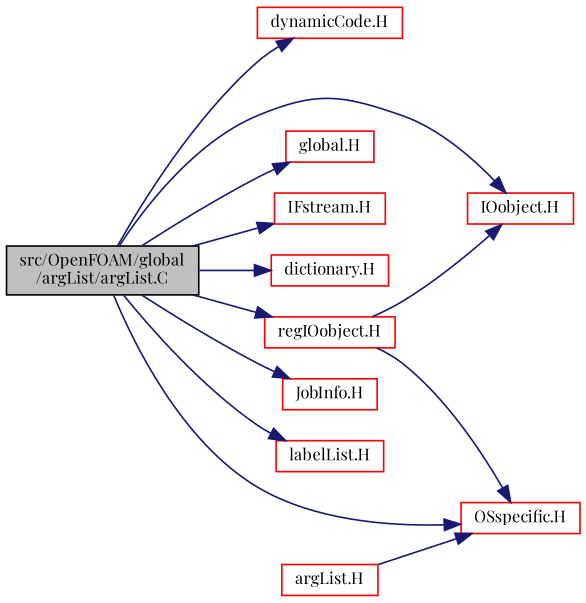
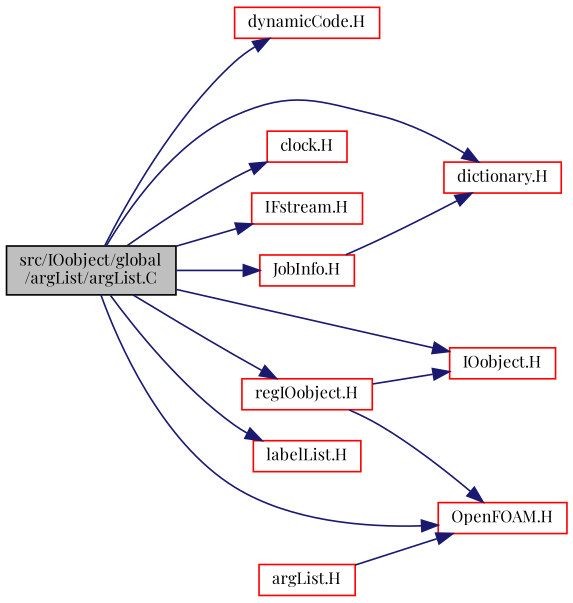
node "global.H": label "global.H" -> "clock.H"
edge "JobInfo.H" -> "dictionary.H": added
node "src/OpenFOAM/global /argList/argList.C": label "src/OpenFOAM/global /argList/argList.C" -> "src/IOobject/global /argList/argList.C"
node "OSspecific.H": label "OSspecific.H" -> "OpenFOAM.H"
